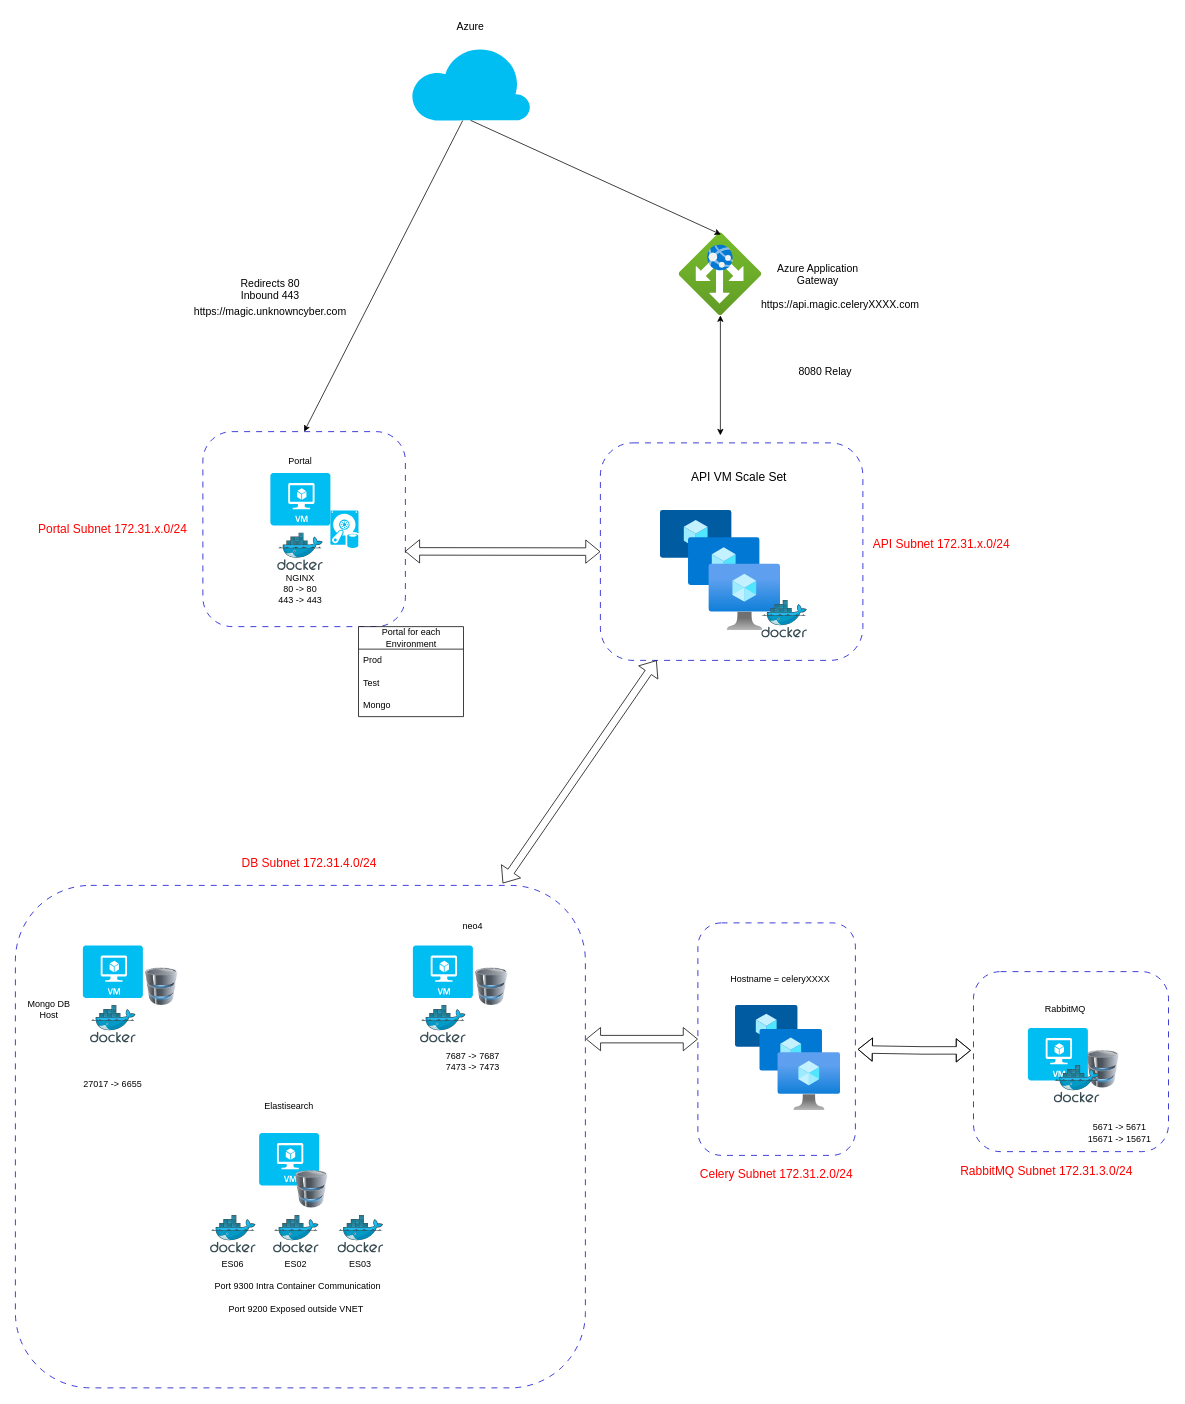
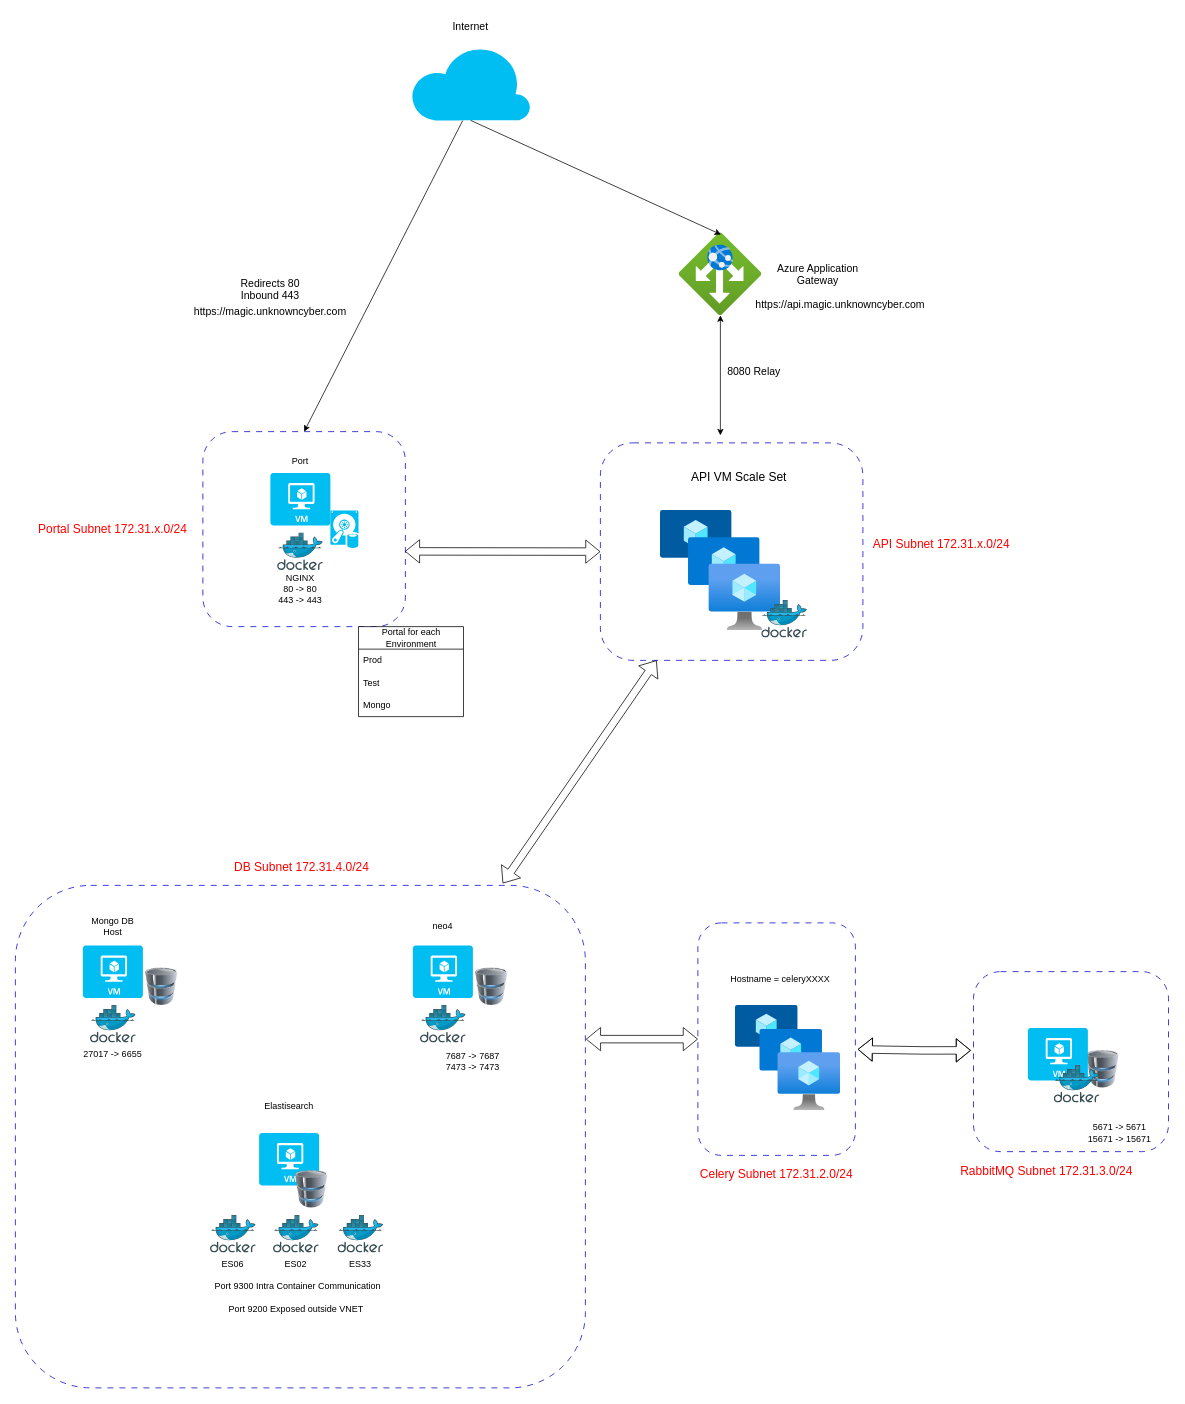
node "Azure": label "Azure" -> "Internet"
node "https://api.magic.celeryXXXX.com": label "https://api.magic.celeryXXXX.com" -> "https://api.magic.unknowncyber.com"
node "8080 Relay": moved (825, 372) -> (754, 372)
node "Portal": label "Portal" -> "Port"
node "DB Subnet 172.31.4.0/24": moved (309, 863) -> (302, 867)
node "neo4": moved (473, 927) -> (443, 927)
node "Mongo DB Host": moved (49, 1009) -> (113, 927)
node "RabbitMQ": removed
node "27017 -> 6655": moved (113, 1084) -> (113, 1054)
node "ES03": label "ES03" -> "ES33"
